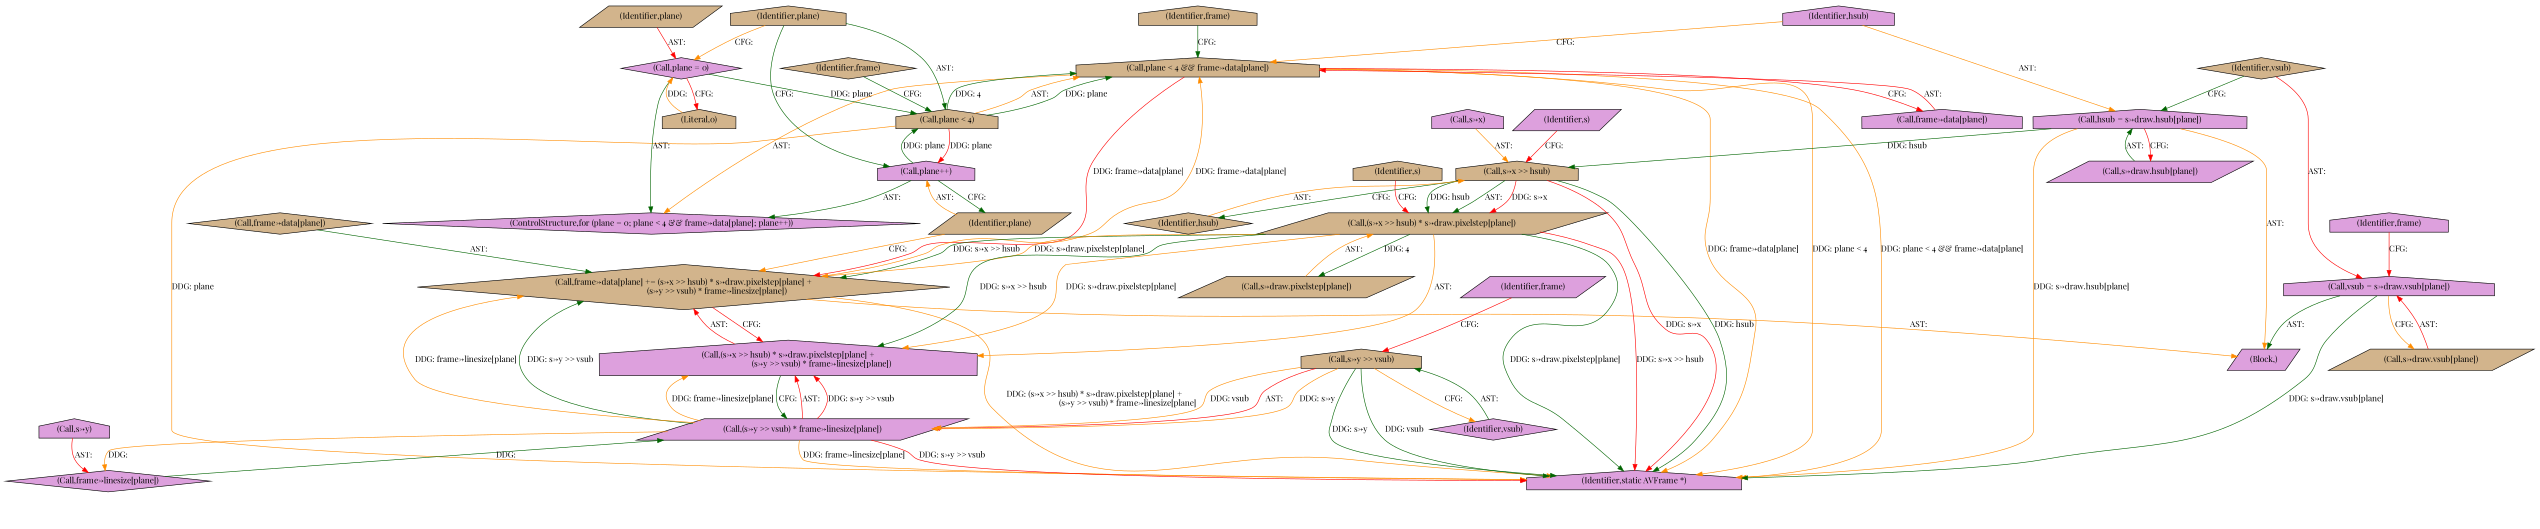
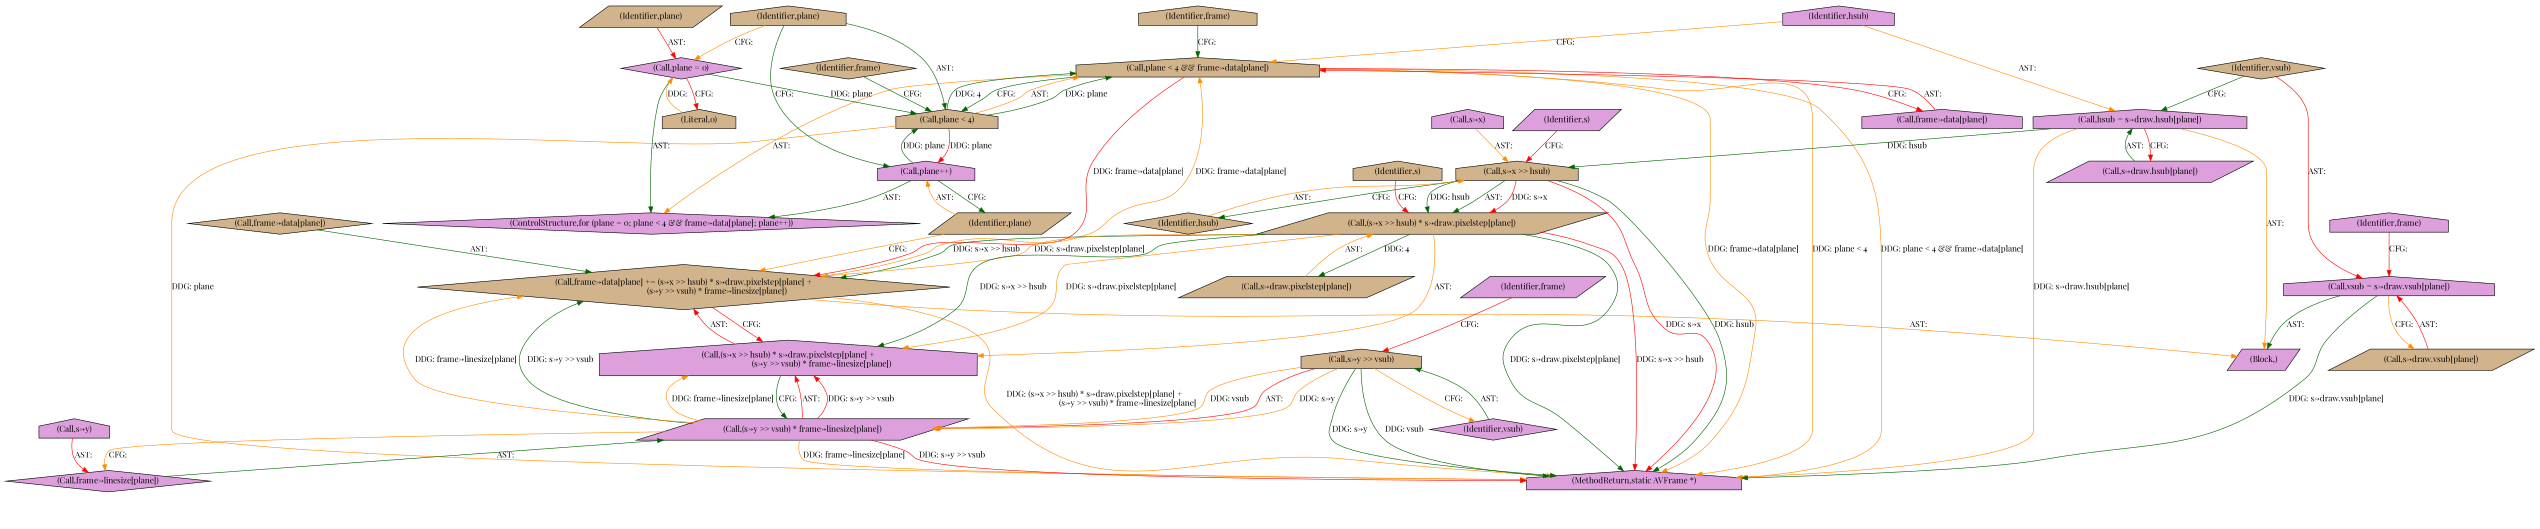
edge "(Call,plane < 4 && frame->data[plane])" -> "(Call,plane < 4)": added, label "CFG:"
edge "(Call,(s->y >> vsub) * frame->linesize[plane])" -> "(Call,frame->linesize[plane])": label "DDG: " -> "CFG: "
edge "(Call,frame->linesize[plane])" -> "(Call,(s->y >> vsub) * frame->linesize[plane])": label "DDG: " -> "AST: "
node "(Identifier,static AVFrame *)": label "(Identifier,static AVFrame *)" -> "(MethodReturn,static AVFrame *)"
